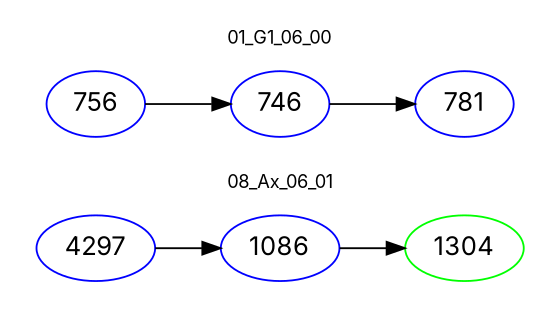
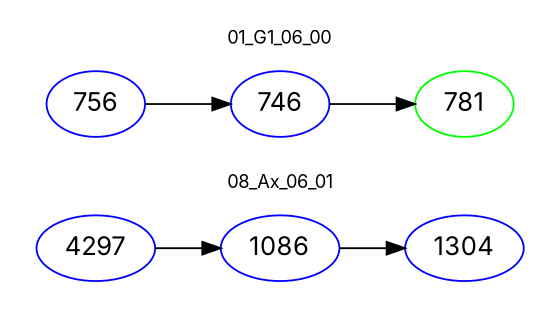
node "781": color blue -> green
node "1304": color green -> blue
